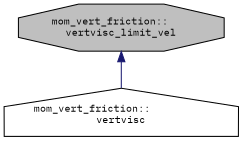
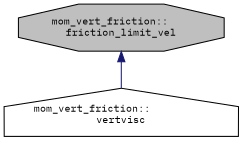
node "mom_vert_friction:: vertvisc_limit_vel": label "mom_vert_friction:: vertvisc_limit_vel" -> "mom_vert_friction:: friction_limit_vel"
